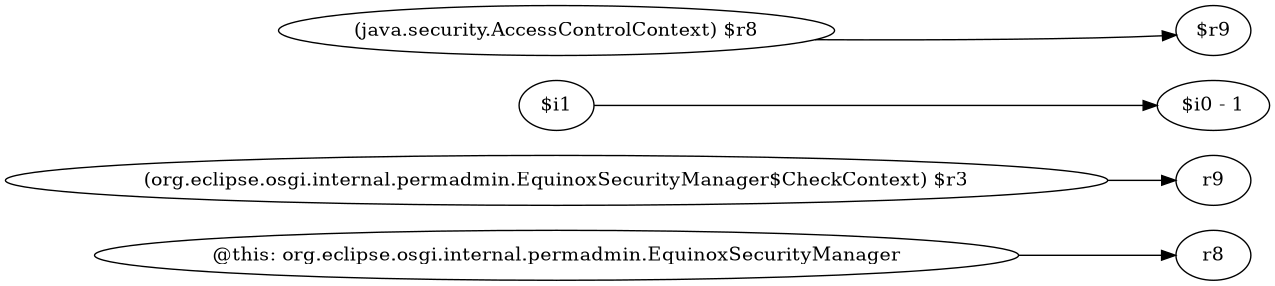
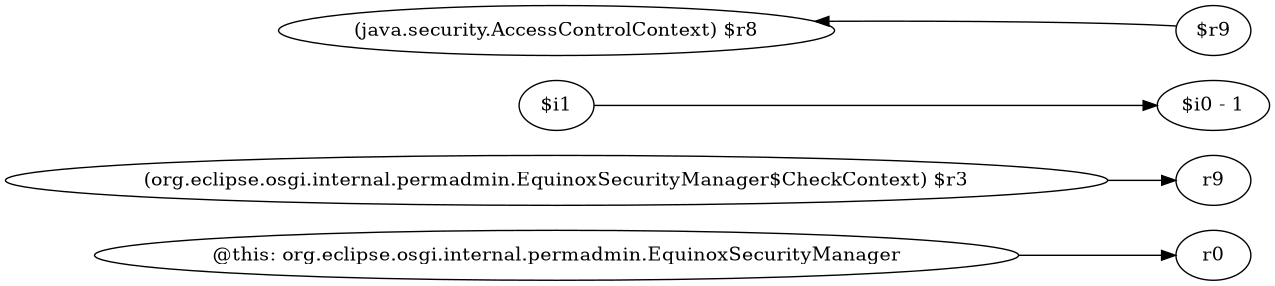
edge "(java.security.AccessControlContext) $r8" -> "$r9": reversed
node "r8": label "r8" -> "r0"
